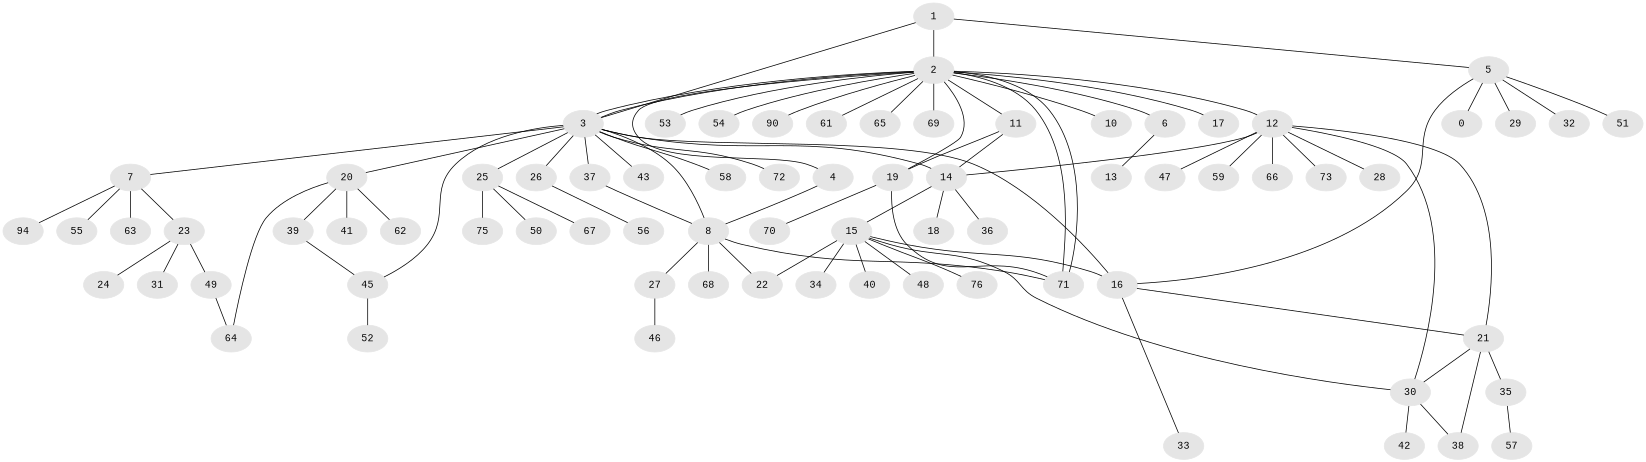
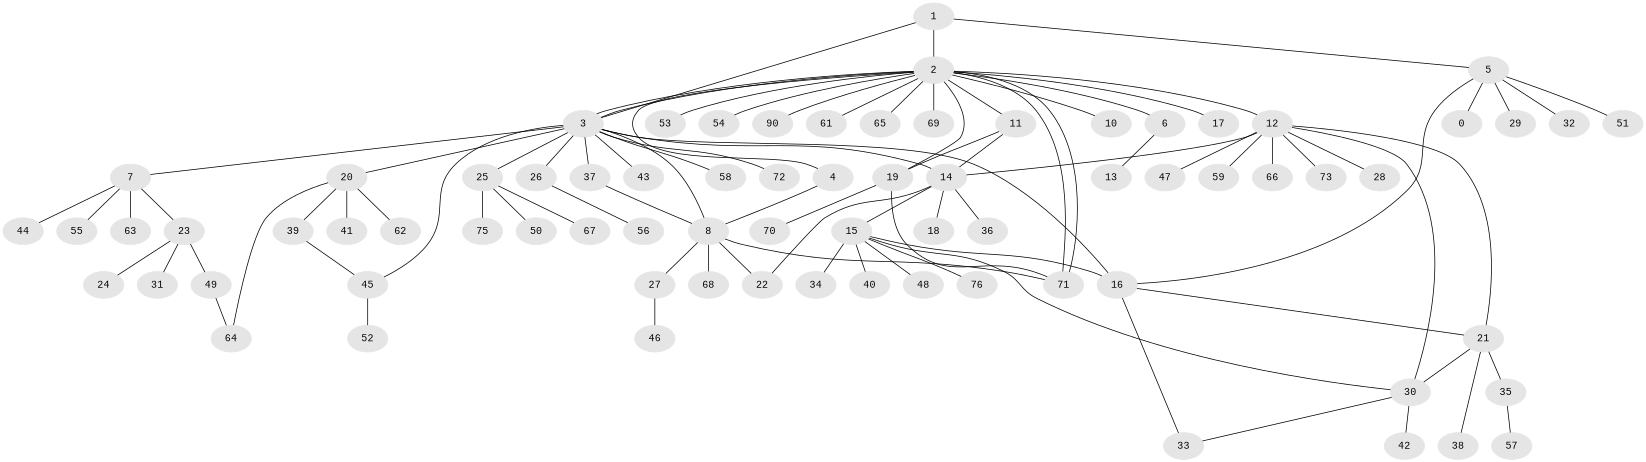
node "94": label "94" -> "44"
edge "15" -- "22": now "14" -- "22"
edge "30" -- "38": now "30" -- "33"
